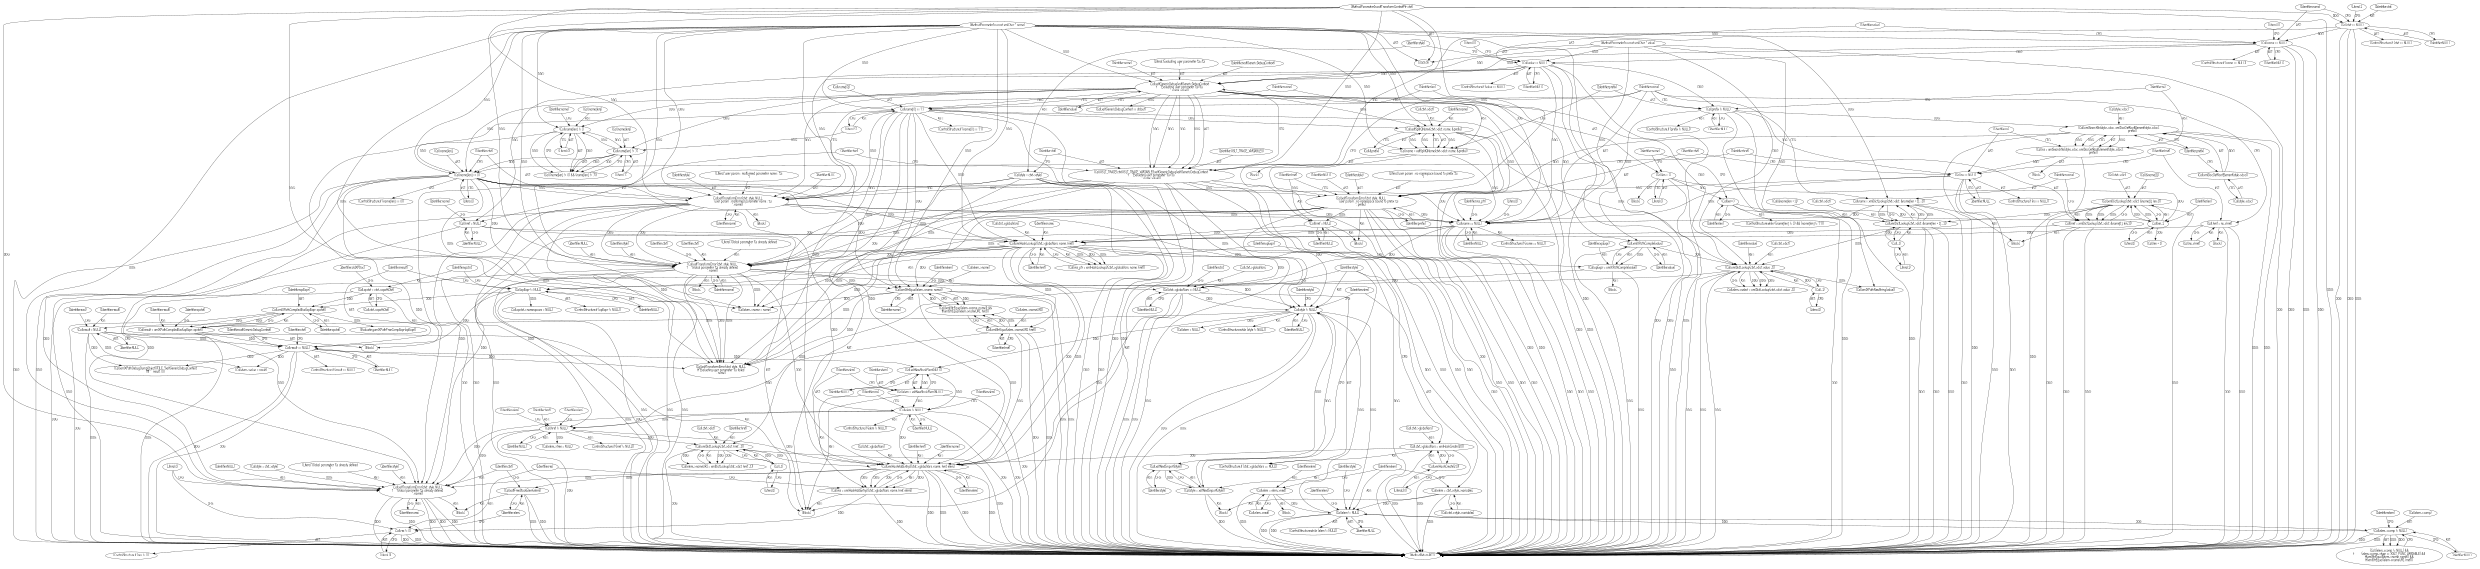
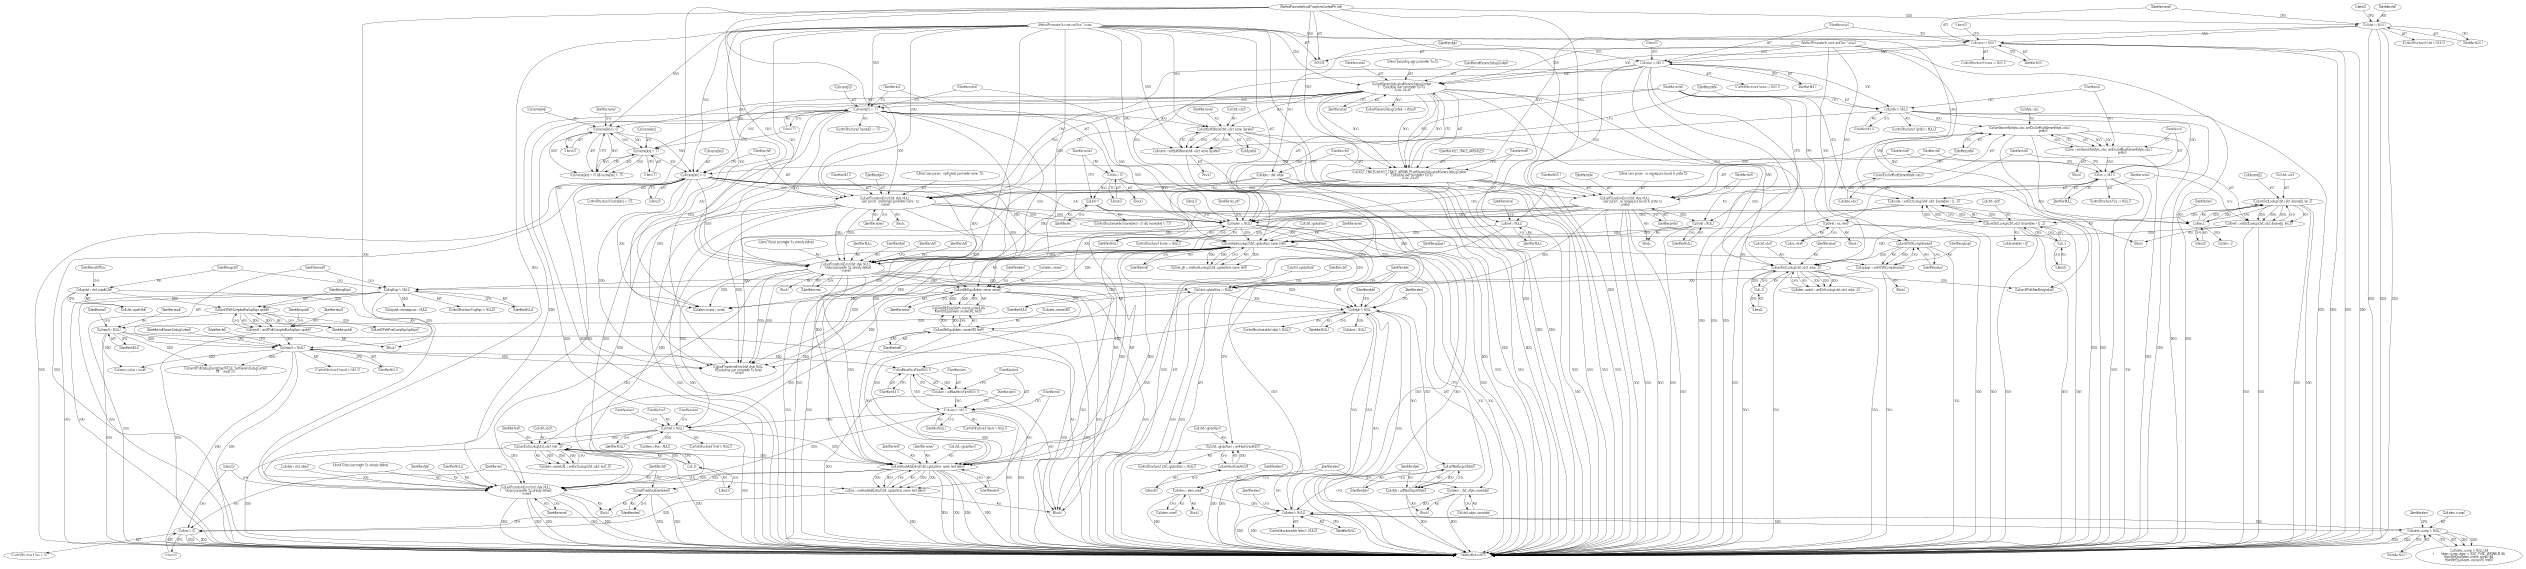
edge "(MethodParameterIn,const xmlChar * name)" -> "(Call,xmlHashLookup2(ctxt->globalVars, name, href))": label "DDG: " -> "AST: "
edge "(Call,&name[len + 1])" -> "(Call,xmlDictLookup(ctxt->dict, &name[len + 1], -1))": reversed
node "(Evaluating,xmlXPathFreeCompExpr(xpExpr))": label "(Evaluating,xmlXPathFreeCompExpr(xpExpr))" -> "(Call,xmlXPathFreeCompExpr(xpExpr))"
